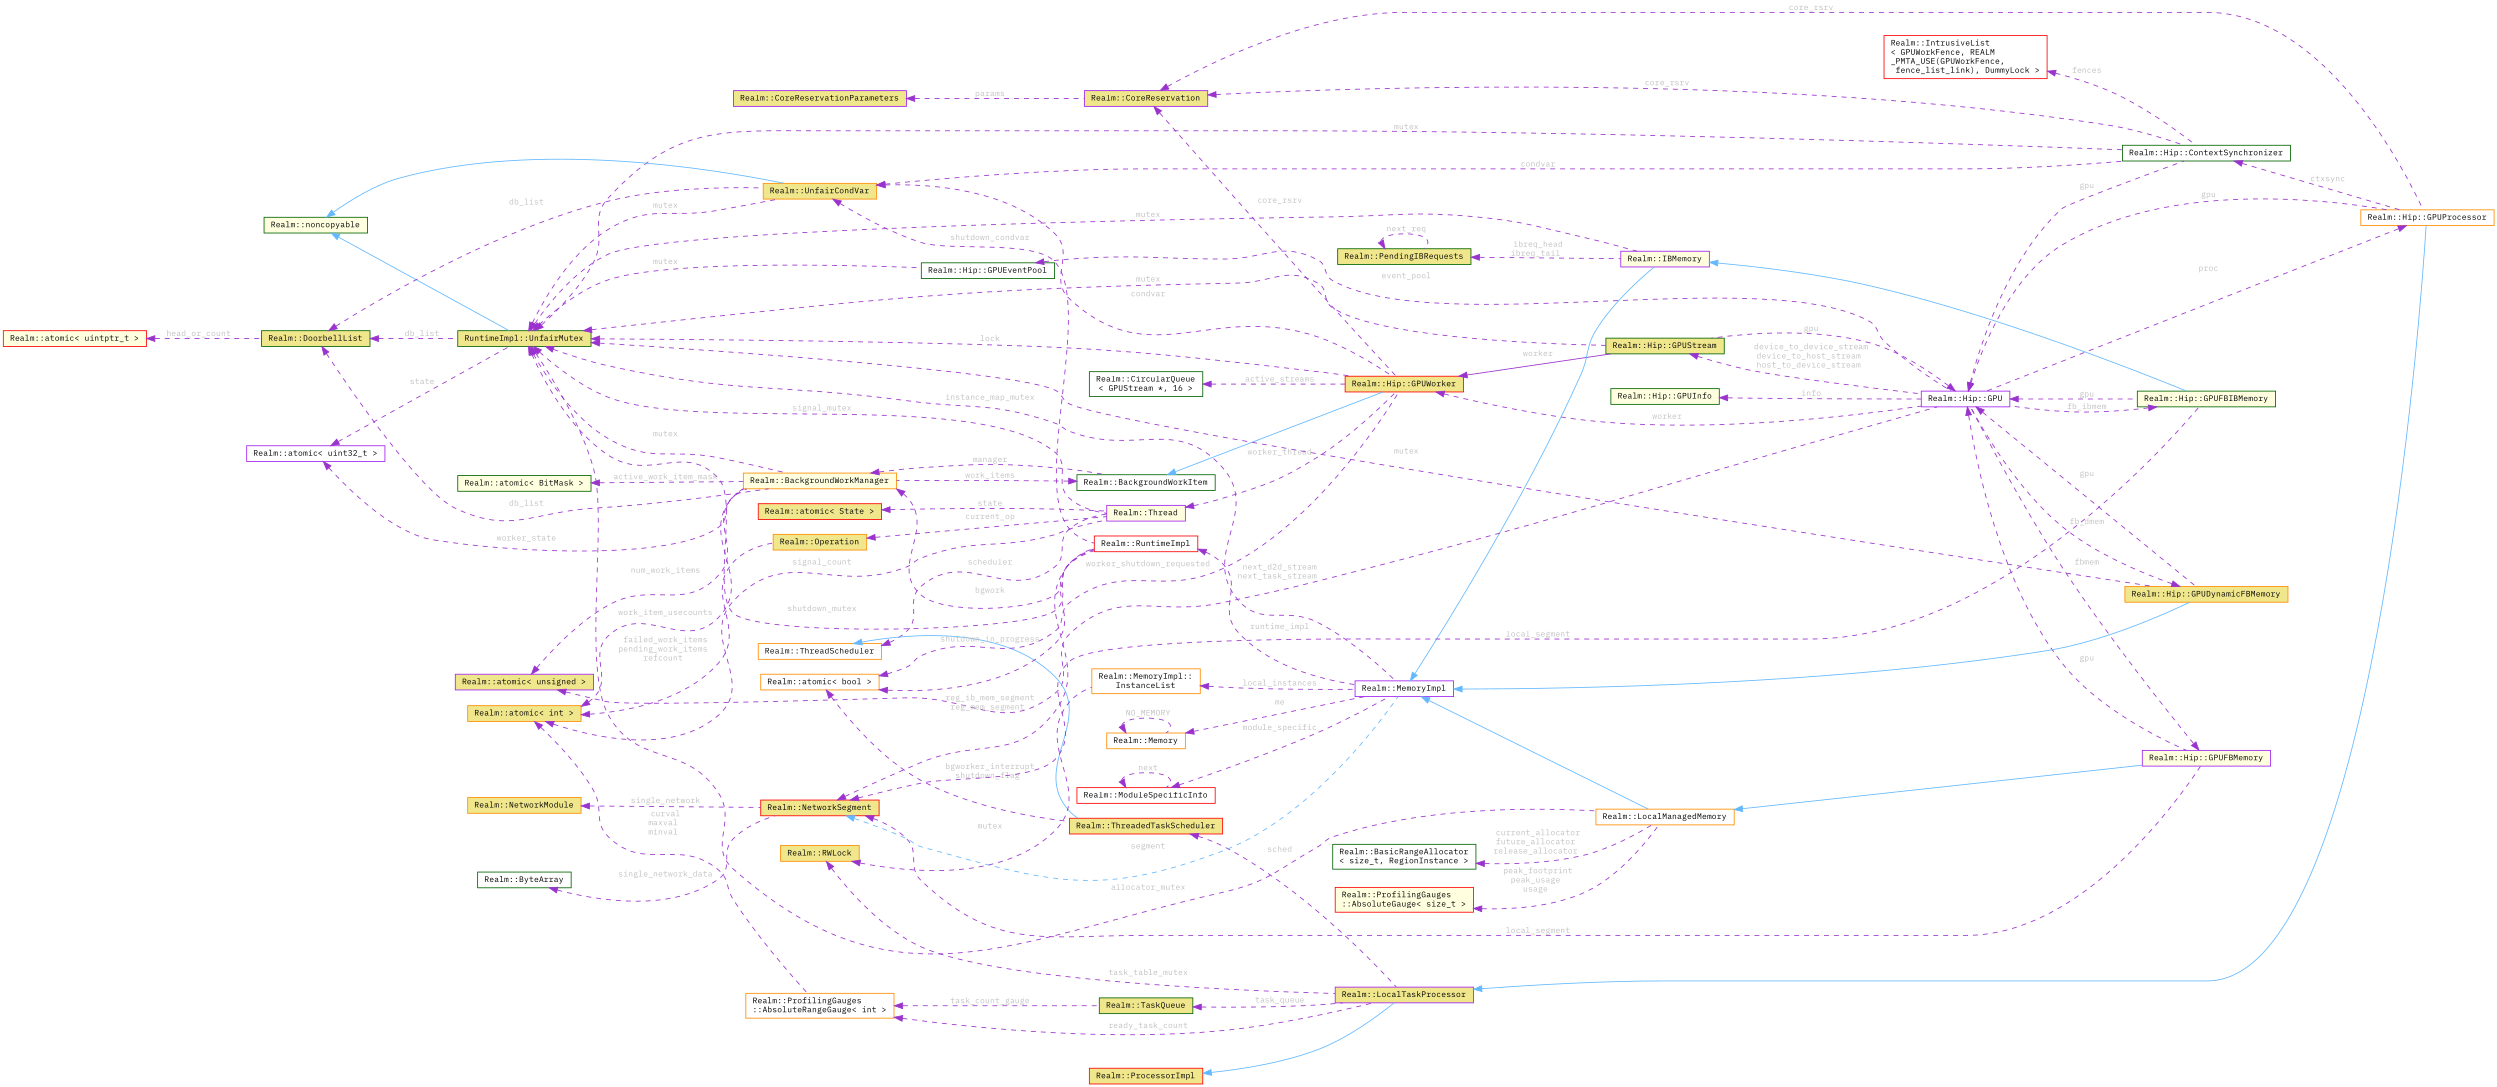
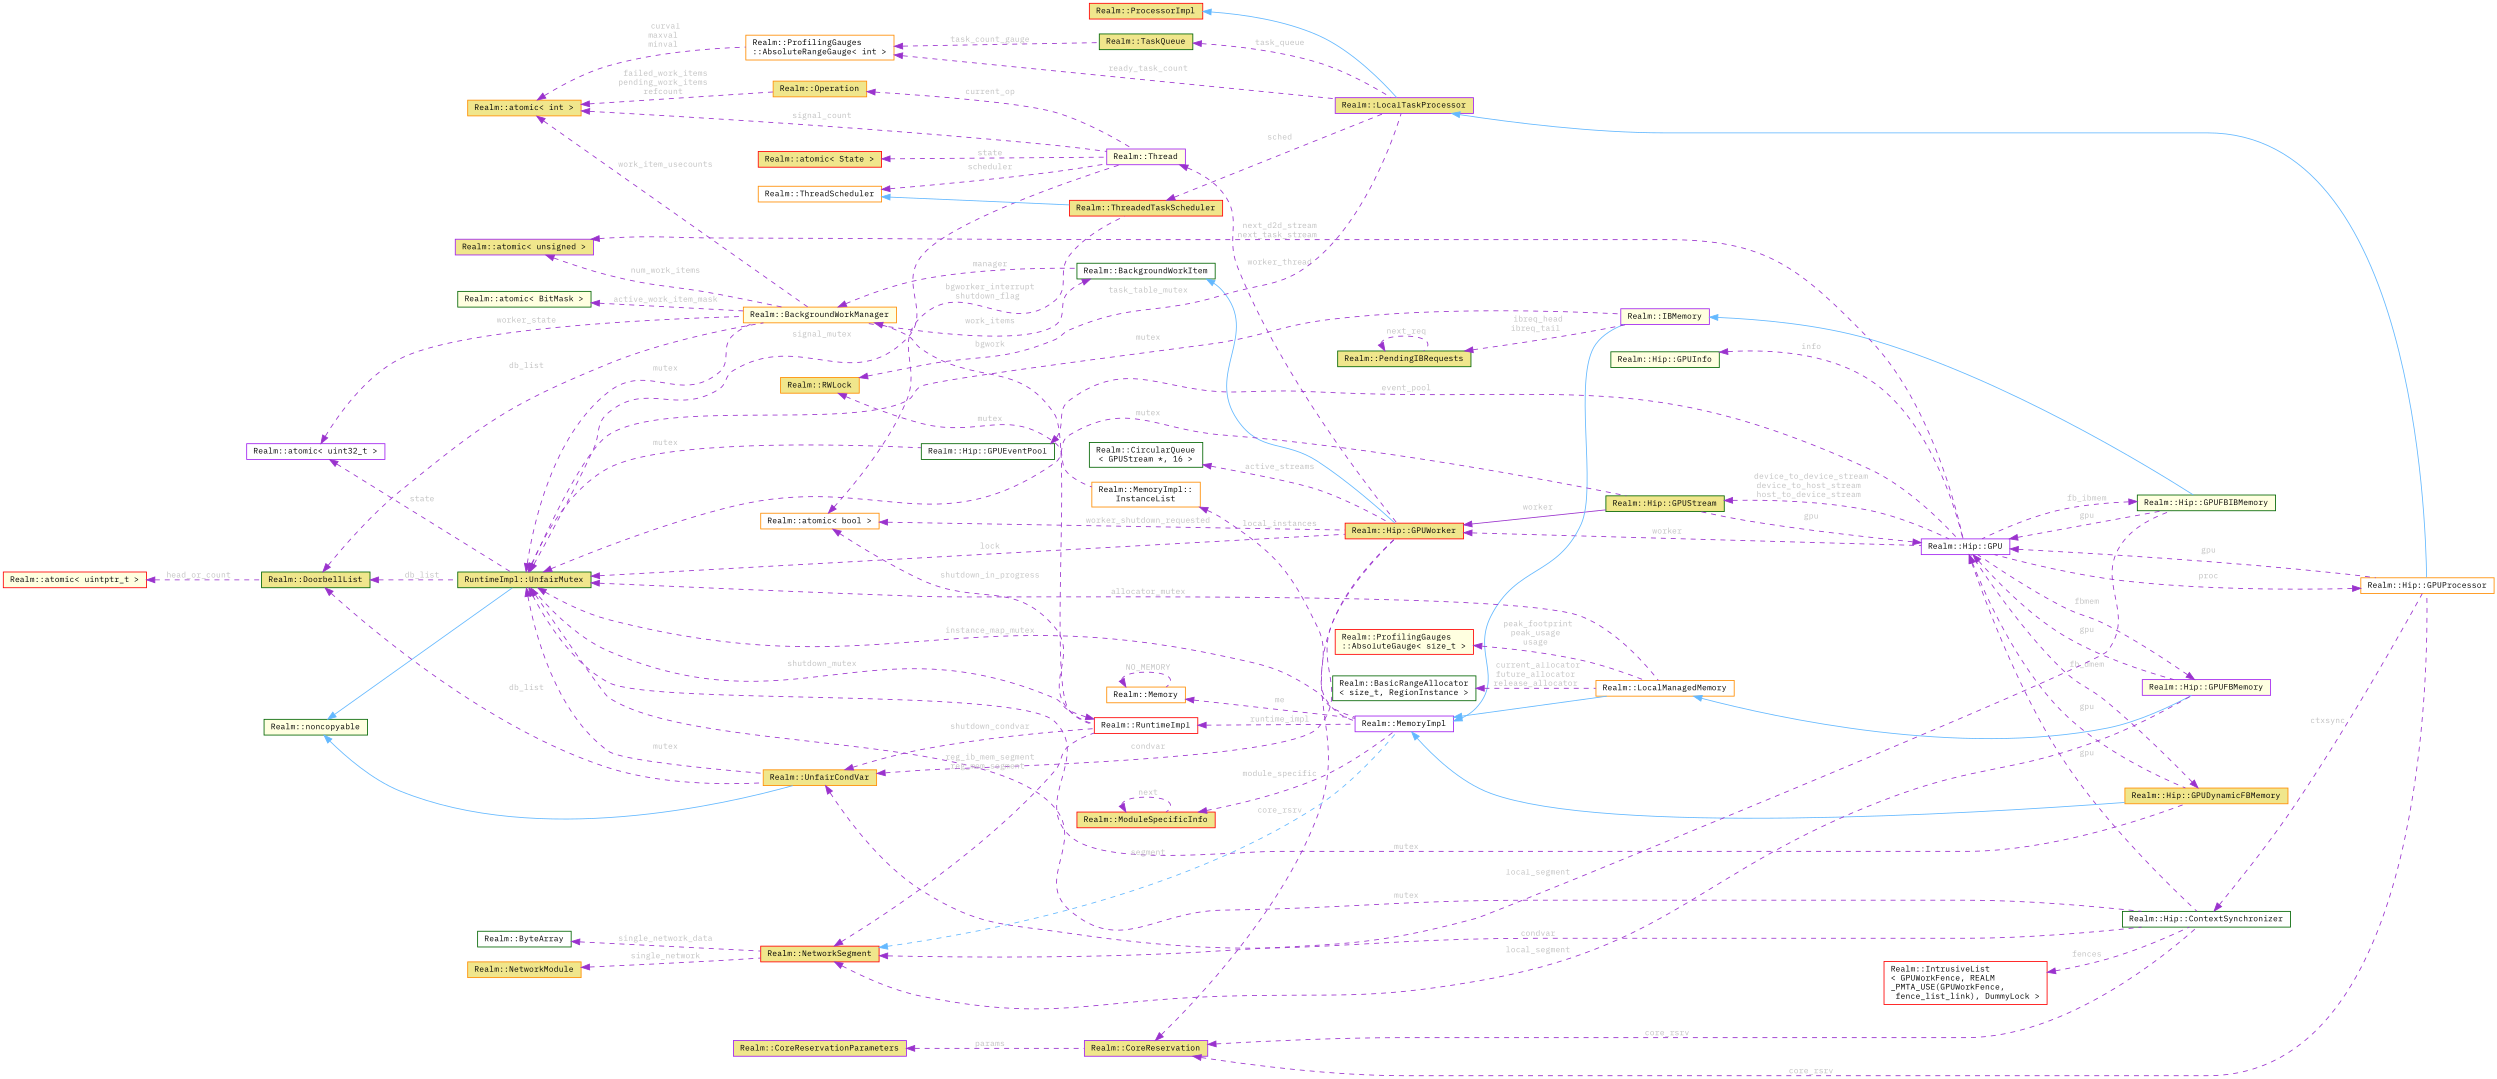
edge "Realm::RuntimeImpl" -> "RuntimeImpl::UnfairMutex": reversed
node "Realm::ModuleSpecificInfo": fillcolor white -> khaki
